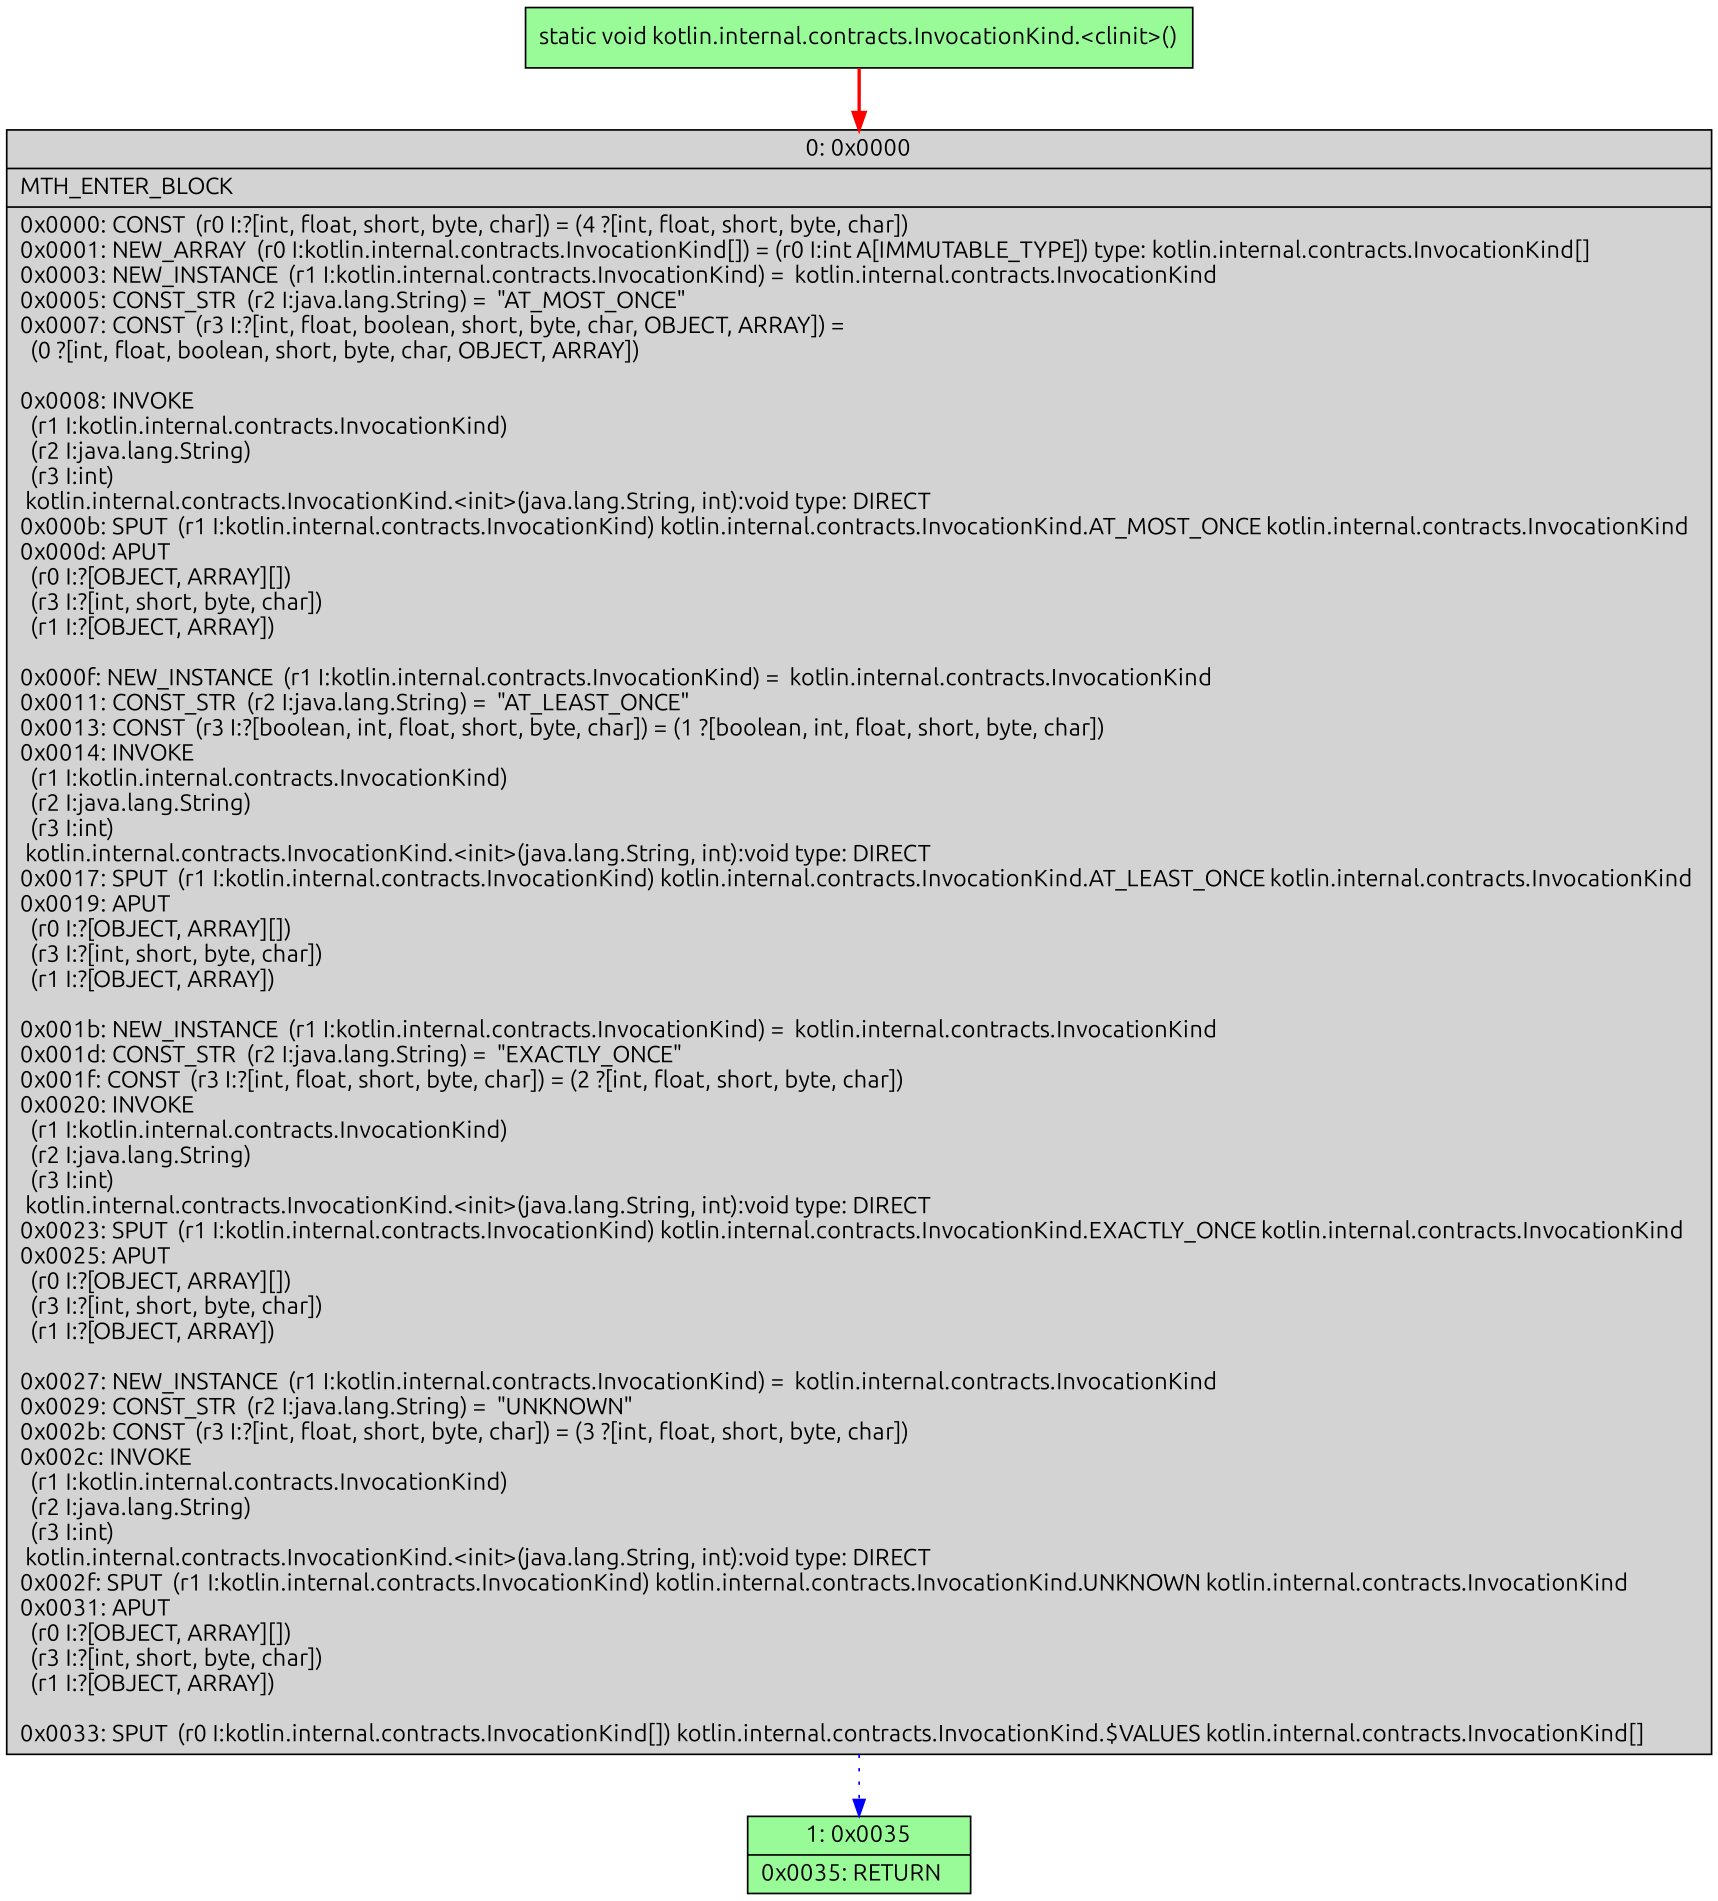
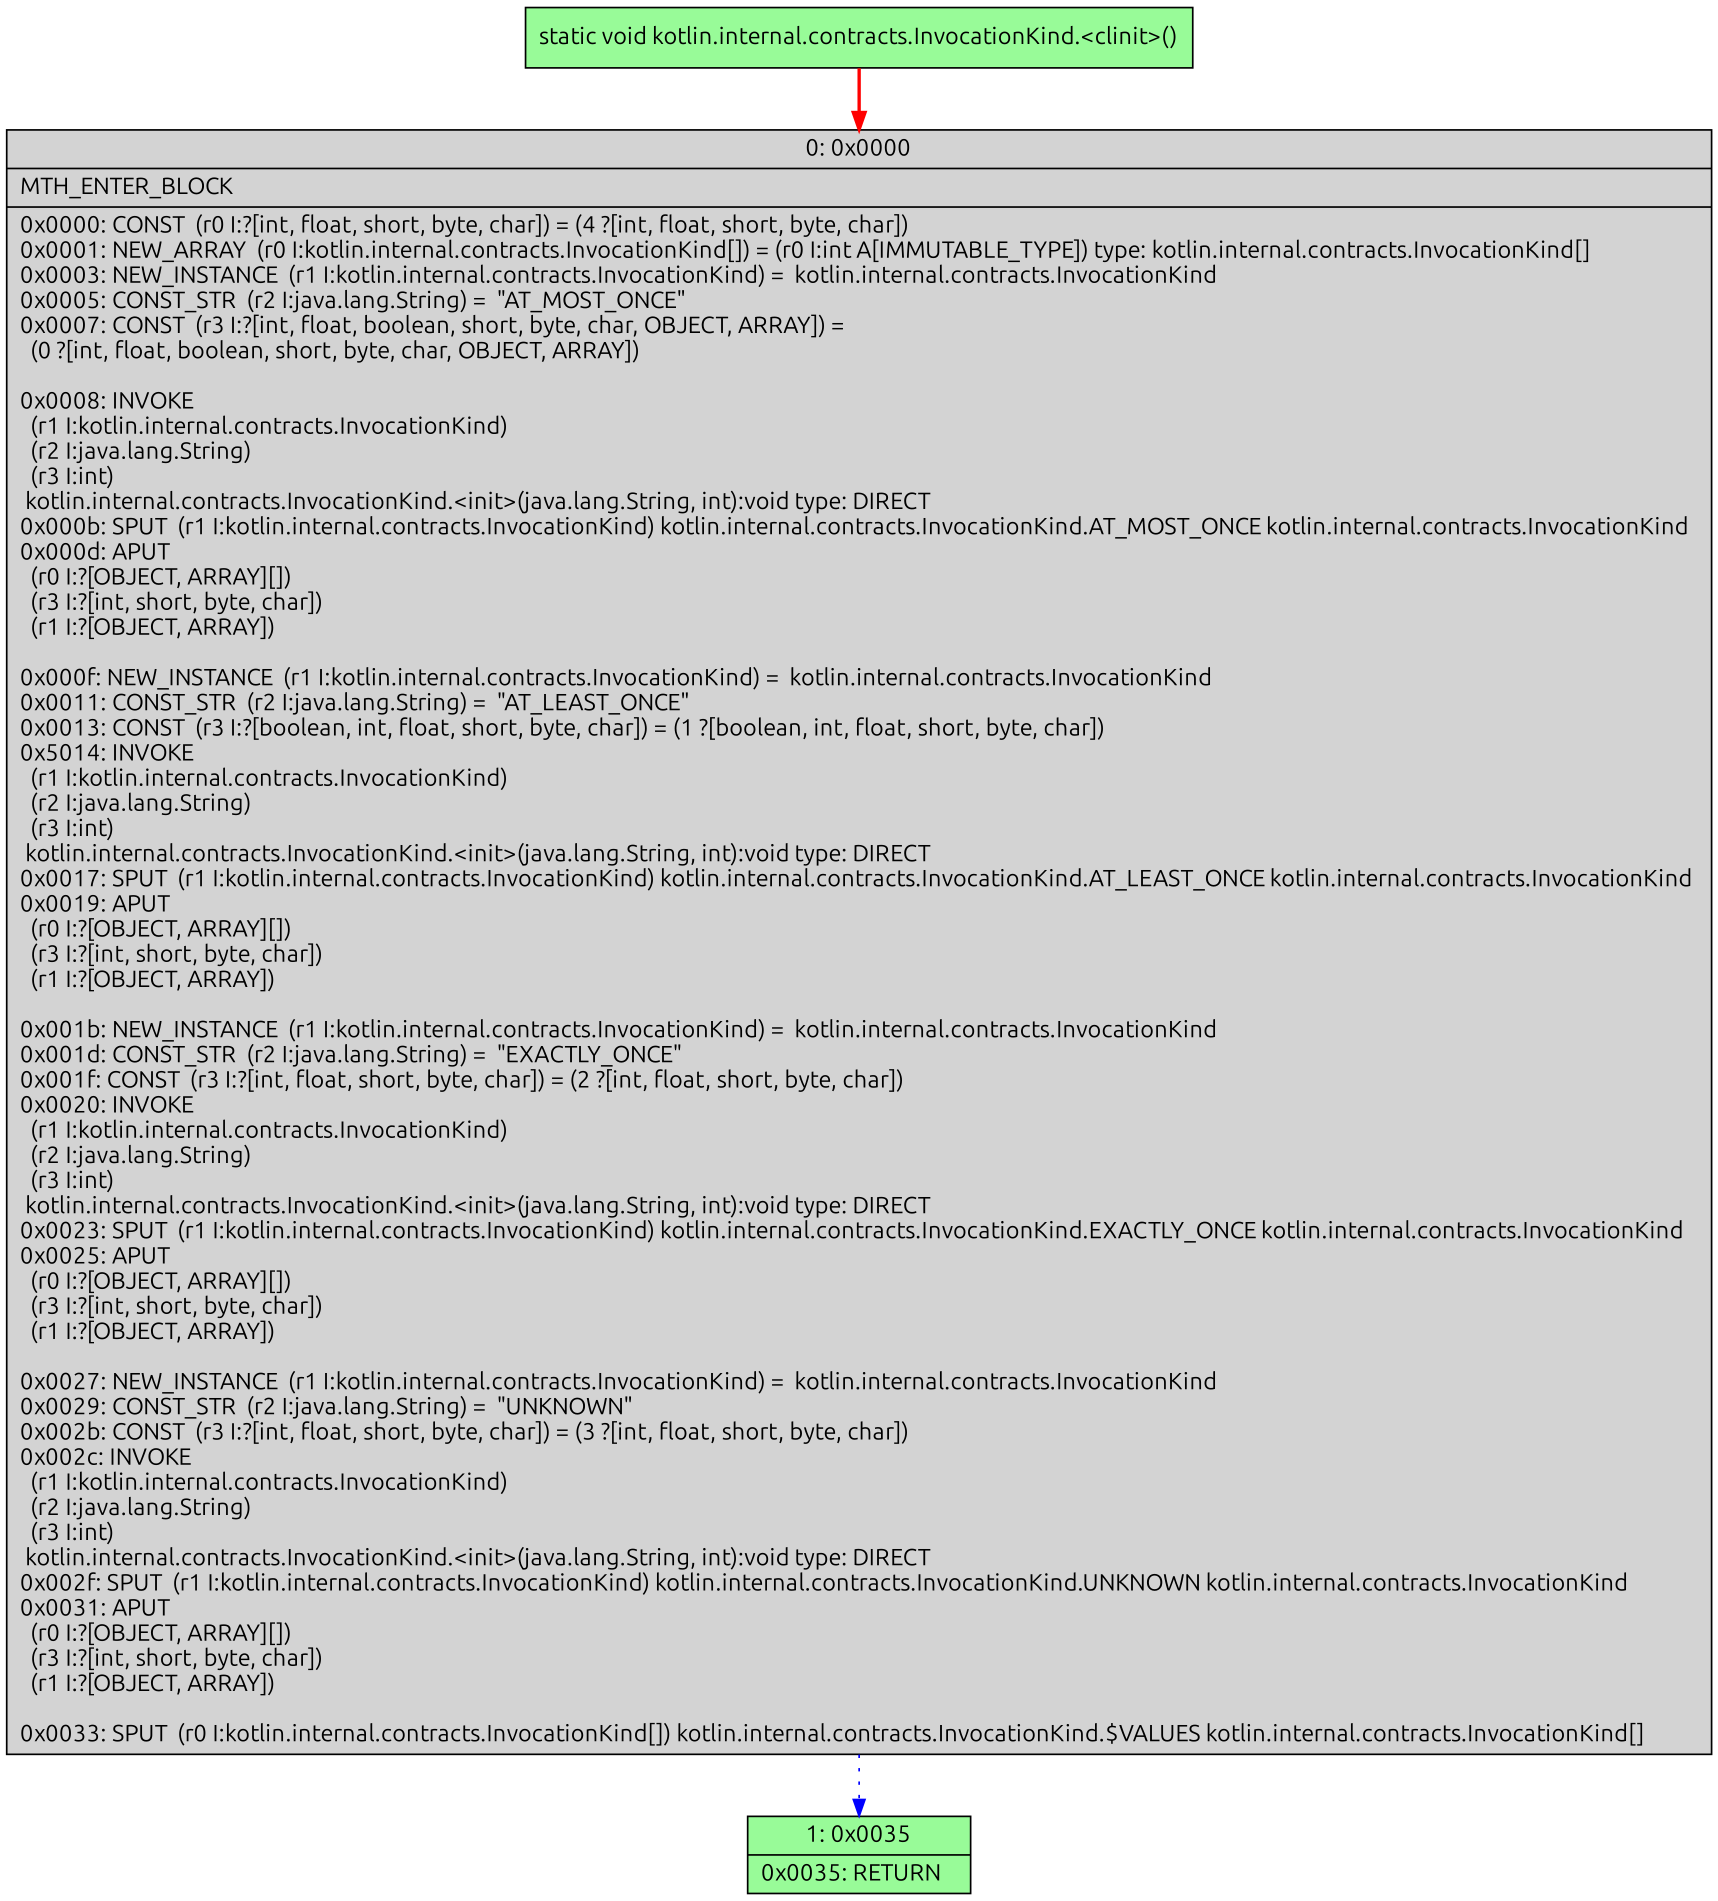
node "0: 0x0000": text "0x0014: INVOKE" -> "0x5014: INVOKE"
